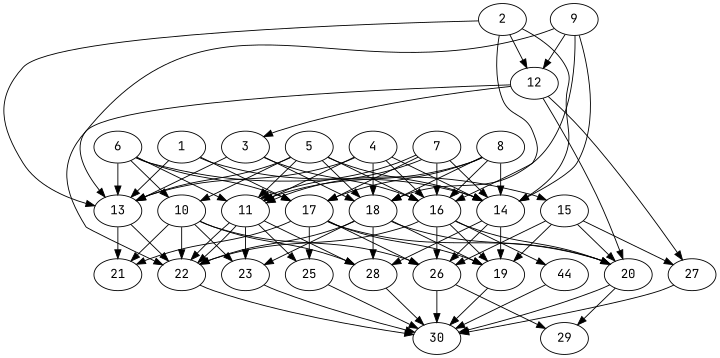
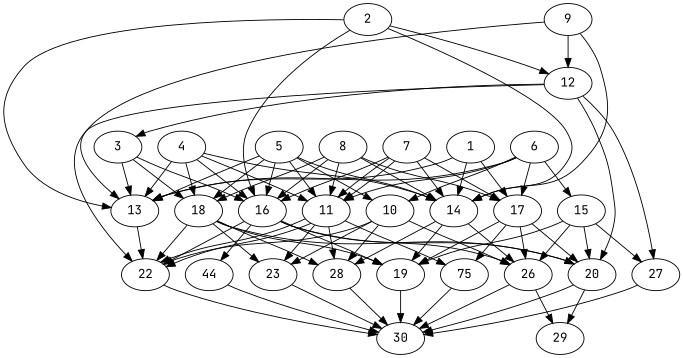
edge "9" -> "18": removed
node "21": removed
node "25": label "25" -> "75"
